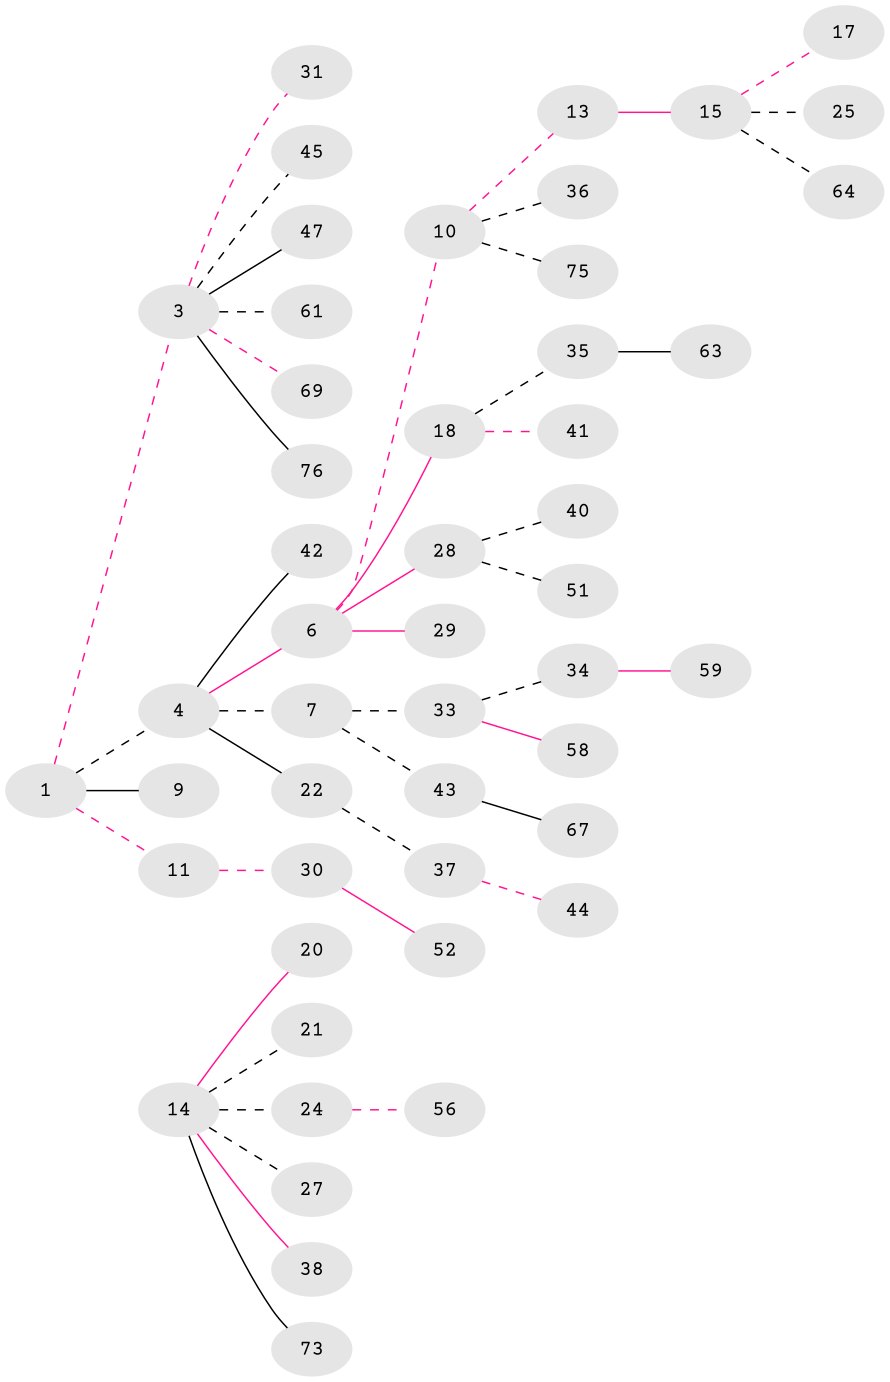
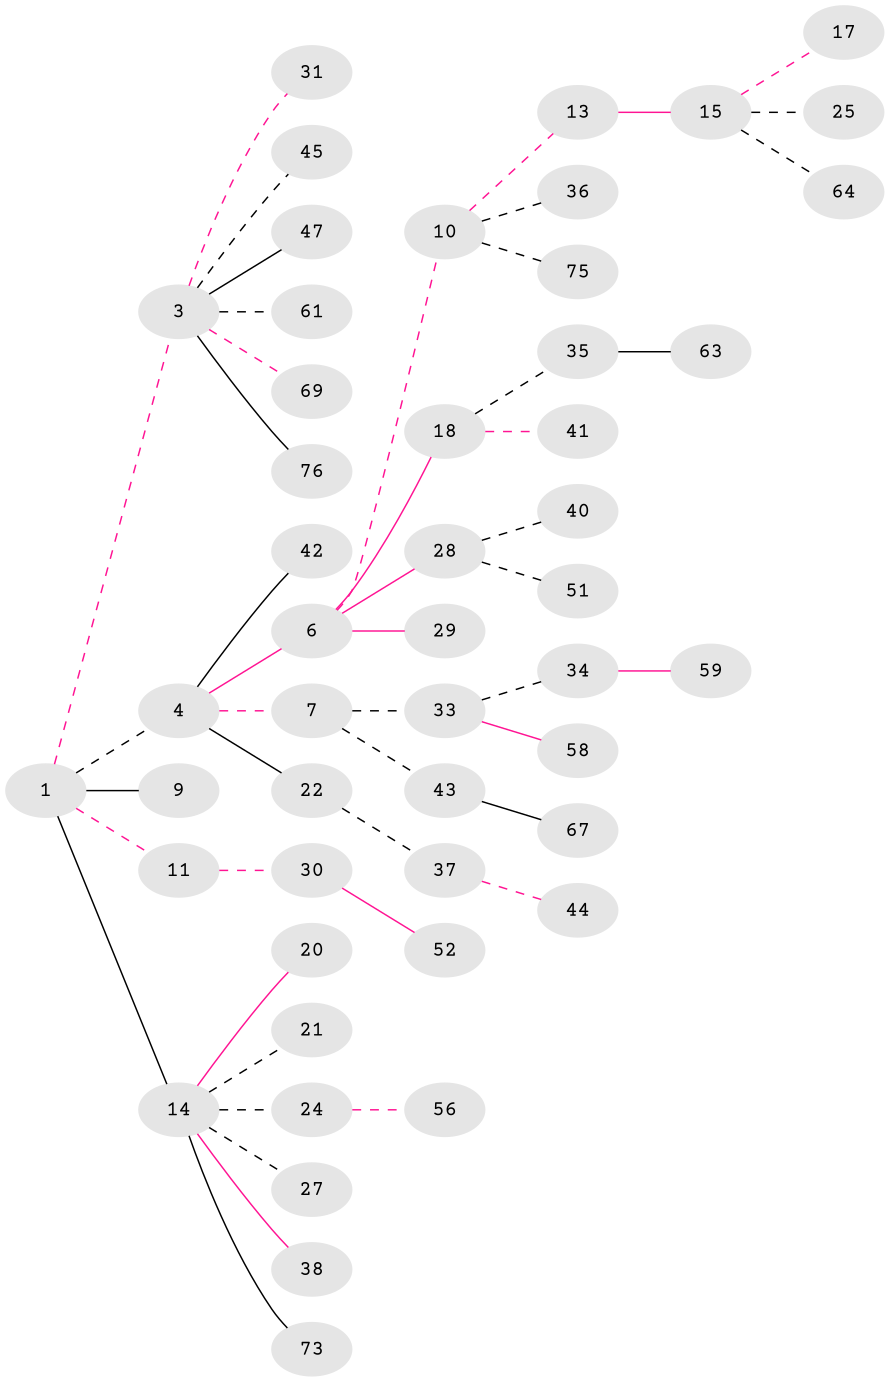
edge "4" -- "7": color black -> deeppink
edge "1" -- "14": added
